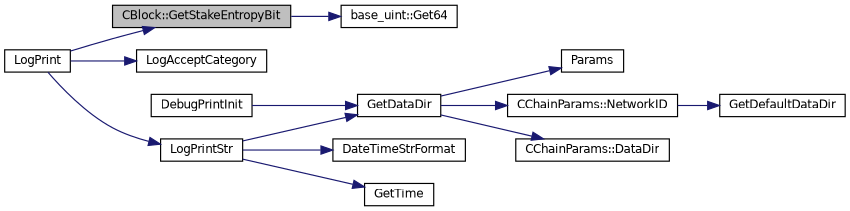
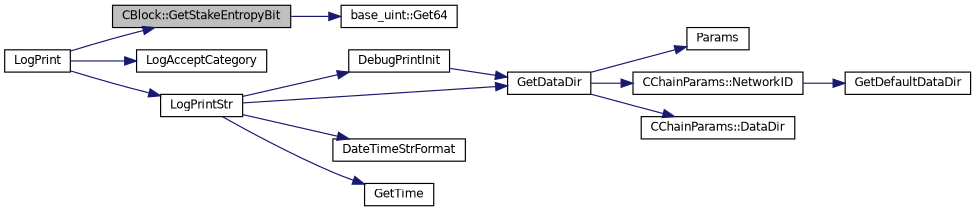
edge "LogPrintStr" -> "DebugPrintInit": added
